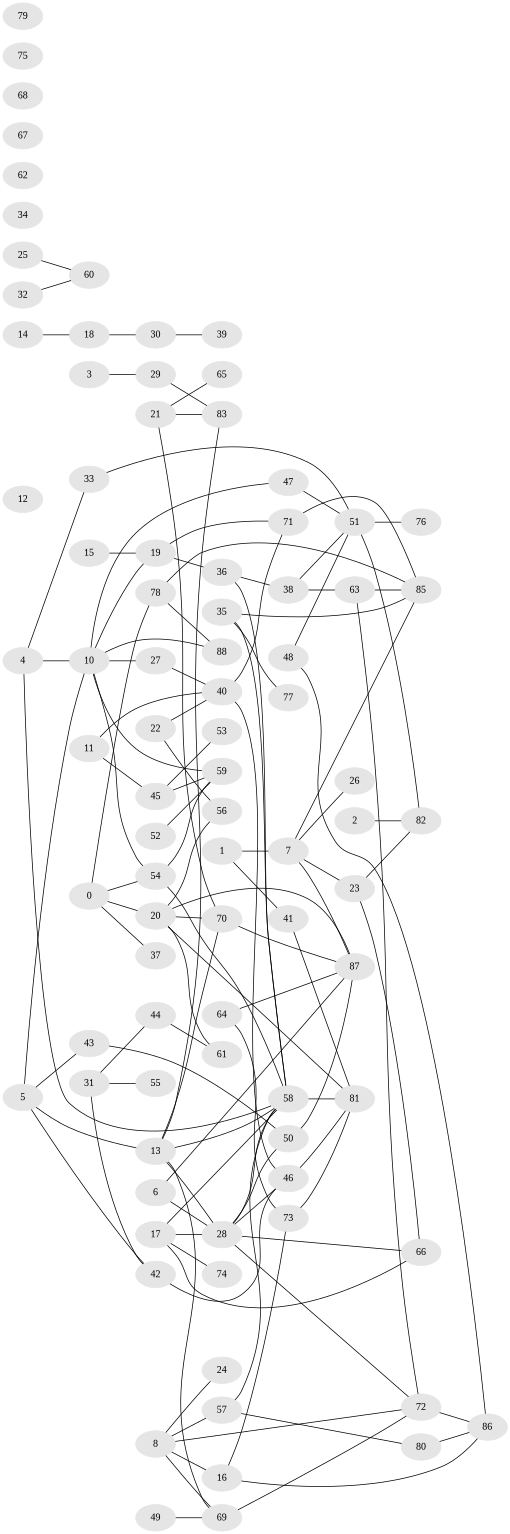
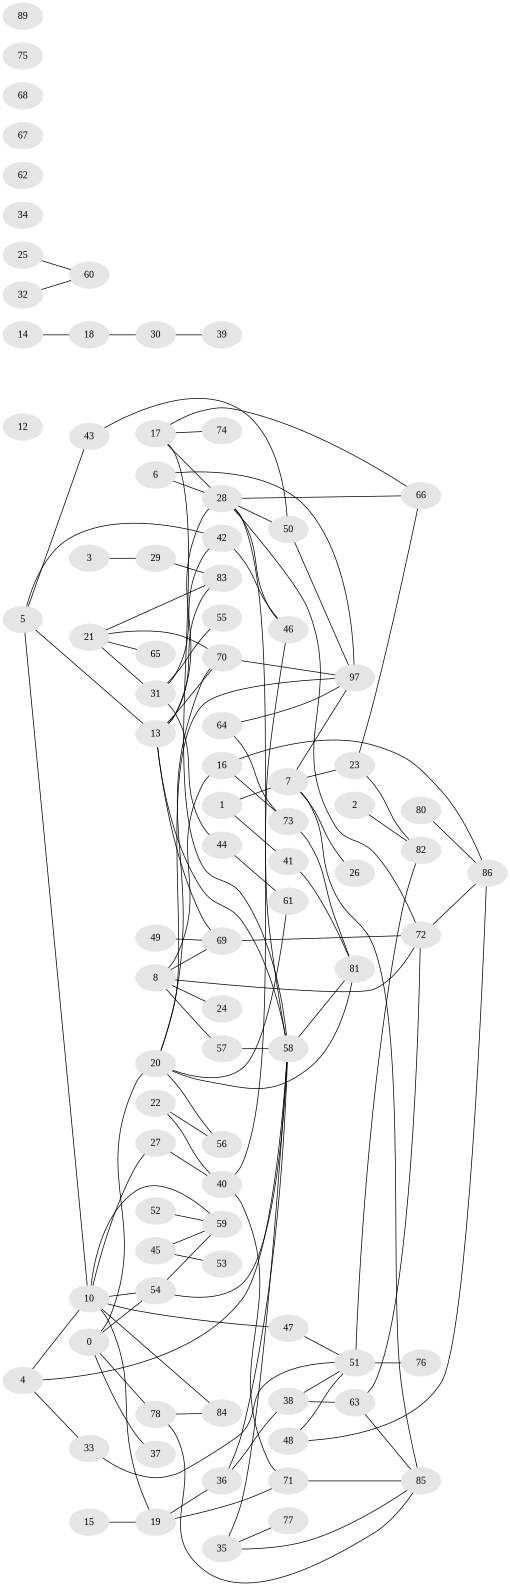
node "79": label "79" -> "89"
node "88": label "88" -> "84"
edge "21" -- "31": added
node "11": removed
node "87": label "87" -> "97"
edge "81" -- "46": removed
edge "57" -- "80": removed
